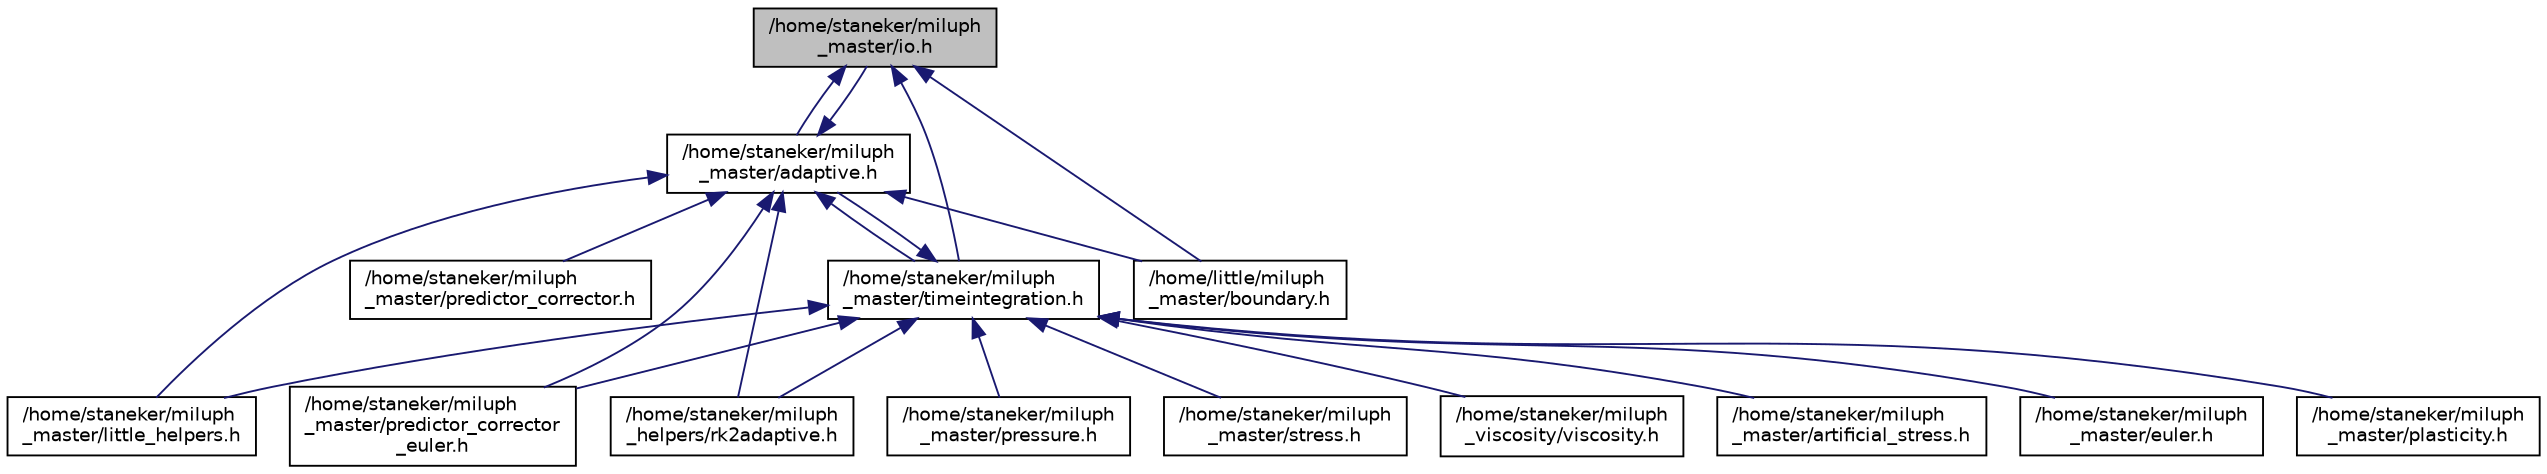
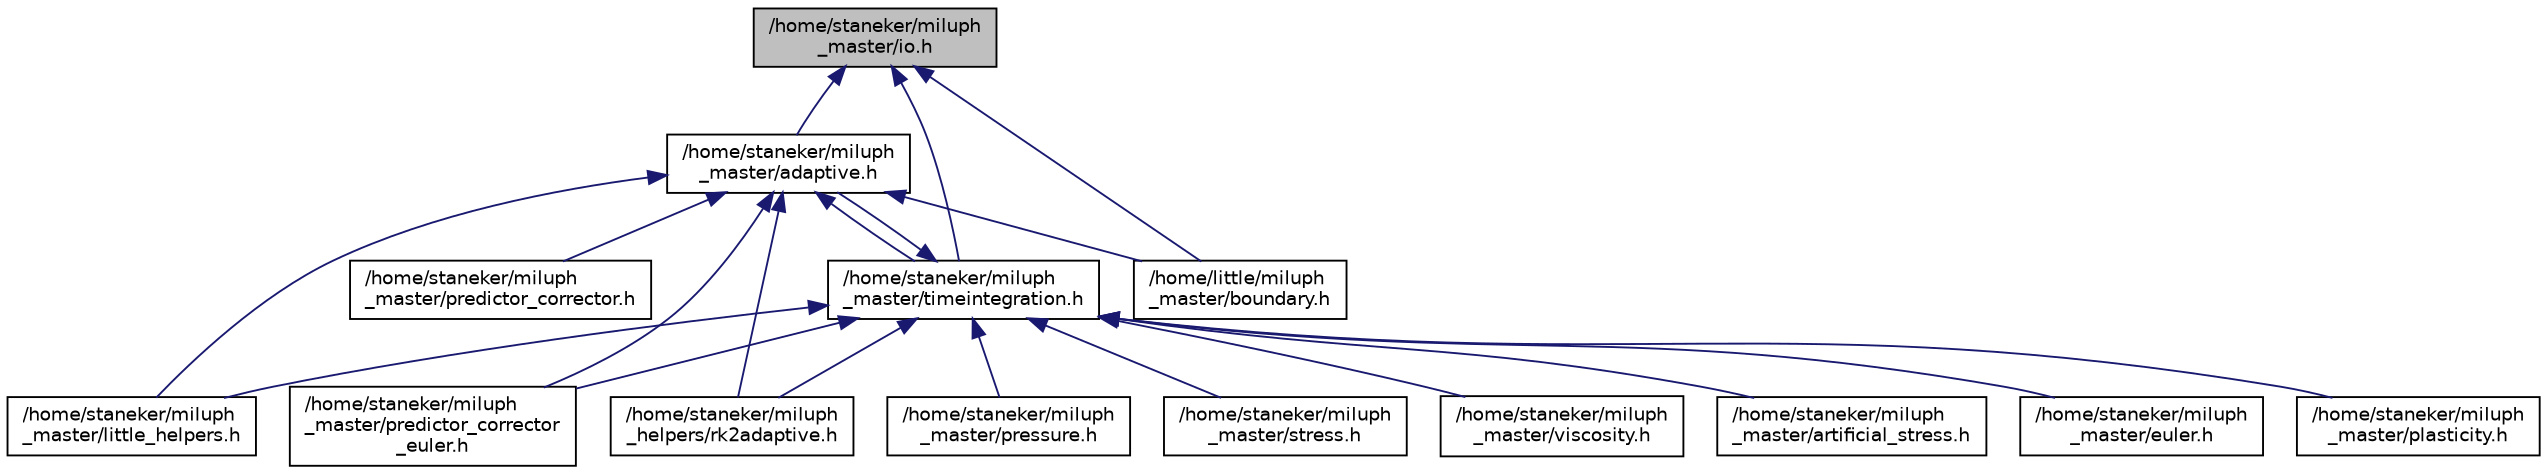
edge "/home/staneker/miluph _master/io.h" -> "/home/staneker/miluph _master/adaptive.h": removed
node "/home/staneker/miluph _viscosity/viscosity.h": label "/home/staneker/miluph _viscosity/viscosity.h" -> "/home/staneker/miluph _master/viscosity.h"
